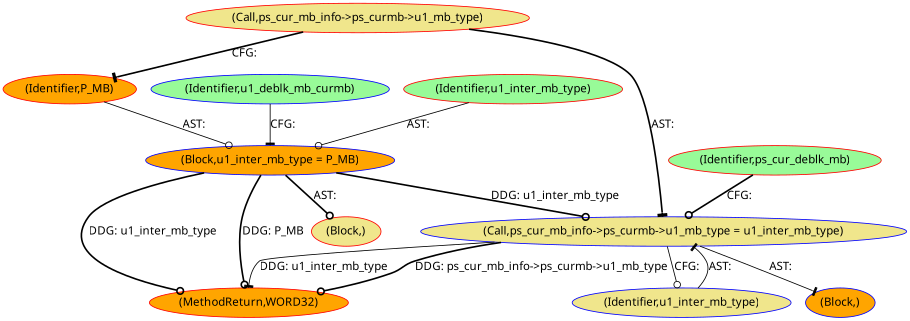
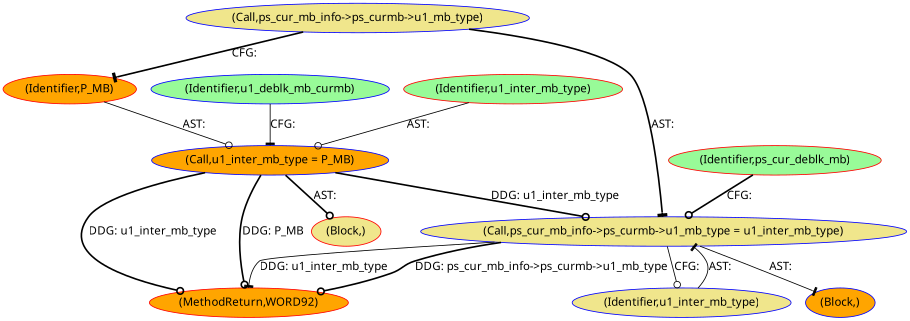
node "(Call,ps_cur_mb_info->ps_curmb->u1_mb_type)": color red -> blue
node "(Block,u1_inter_mb_type = P_MB)": label "(Block,u1_inter_mb_type = P_MB)" -> "(Call,u1_inter_mb_type = P_MB)"
node "(MethodReturn,WORD32)": label "(MethodReturn,WORD32)" -> "(MethodReturn,WORD92)"
